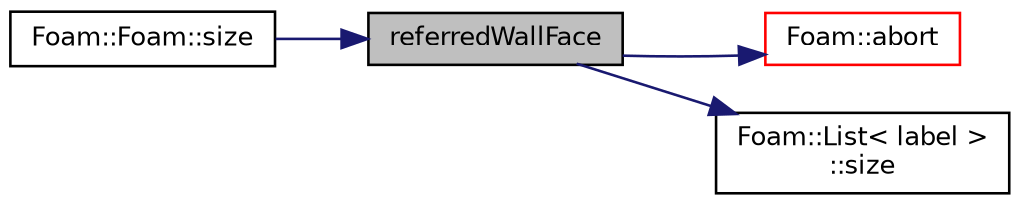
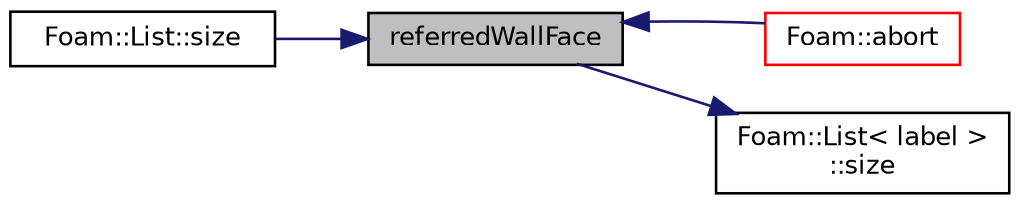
node "Foam::Foam::size": label "Foam::Foam::size" -> "Foam::List::size"
edge "referredWallFace" -> "Foam::abort": reversed
